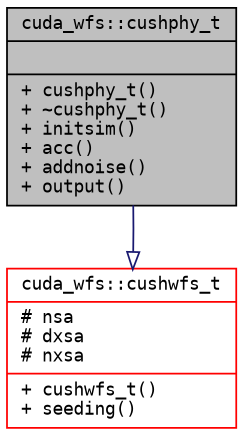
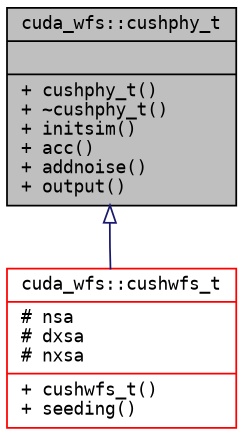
edge "cuda_wfs::cushphy_t" -> "cuda_wfs::cushwfs_t": reversed
